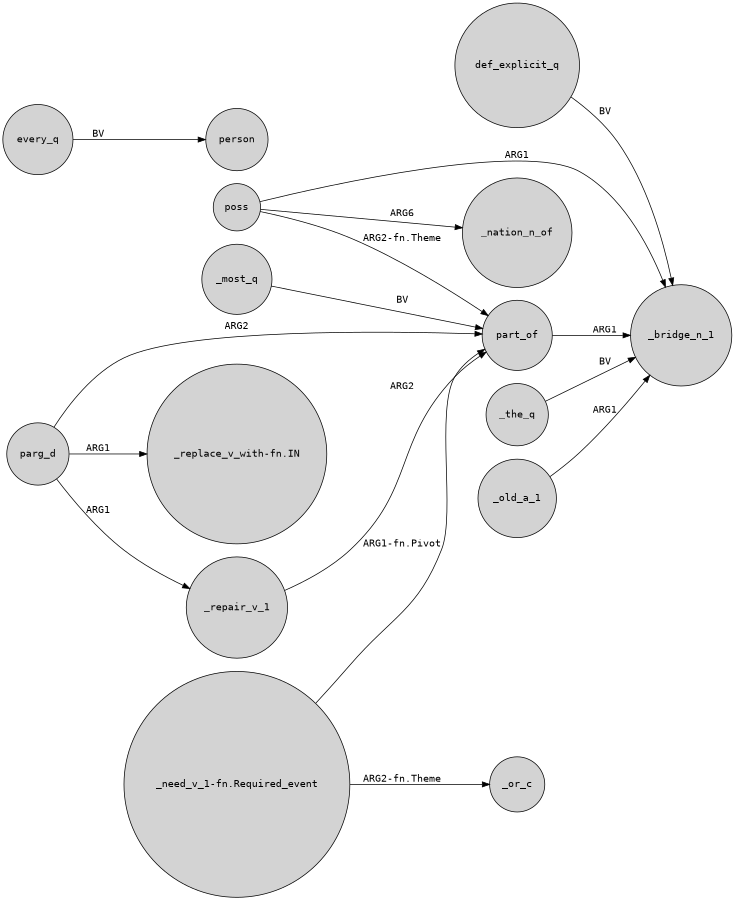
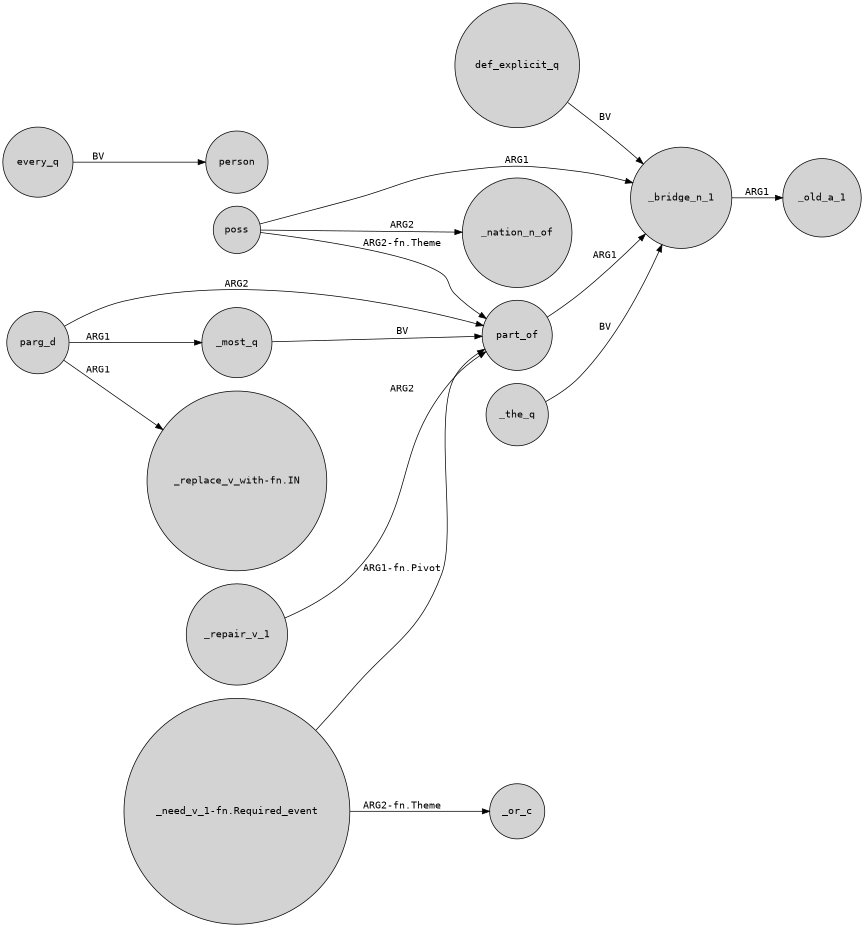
edge "poss" -> "_nation_n_of": label "ARG6" -> "ARG2"
edge "_old_a_1" -> "_bridge_n_1": reversed
edge "parg_d" -> "_repair_v_1": now "parg_d" -> "_most_q"
